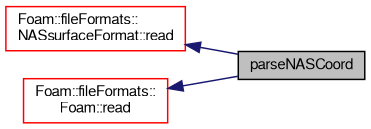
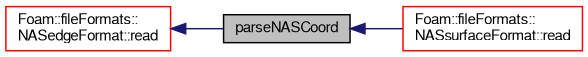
edge "parseNASCoord" -> "Foam::fileFormats:: NASsurfaceFormat::read": reversed
node "Foam::fileFormats:: Foam::read": label "Foam::fileFormats:: Foam::read" -> "Foam::fileFormats:: NASedgeFormat::read"
